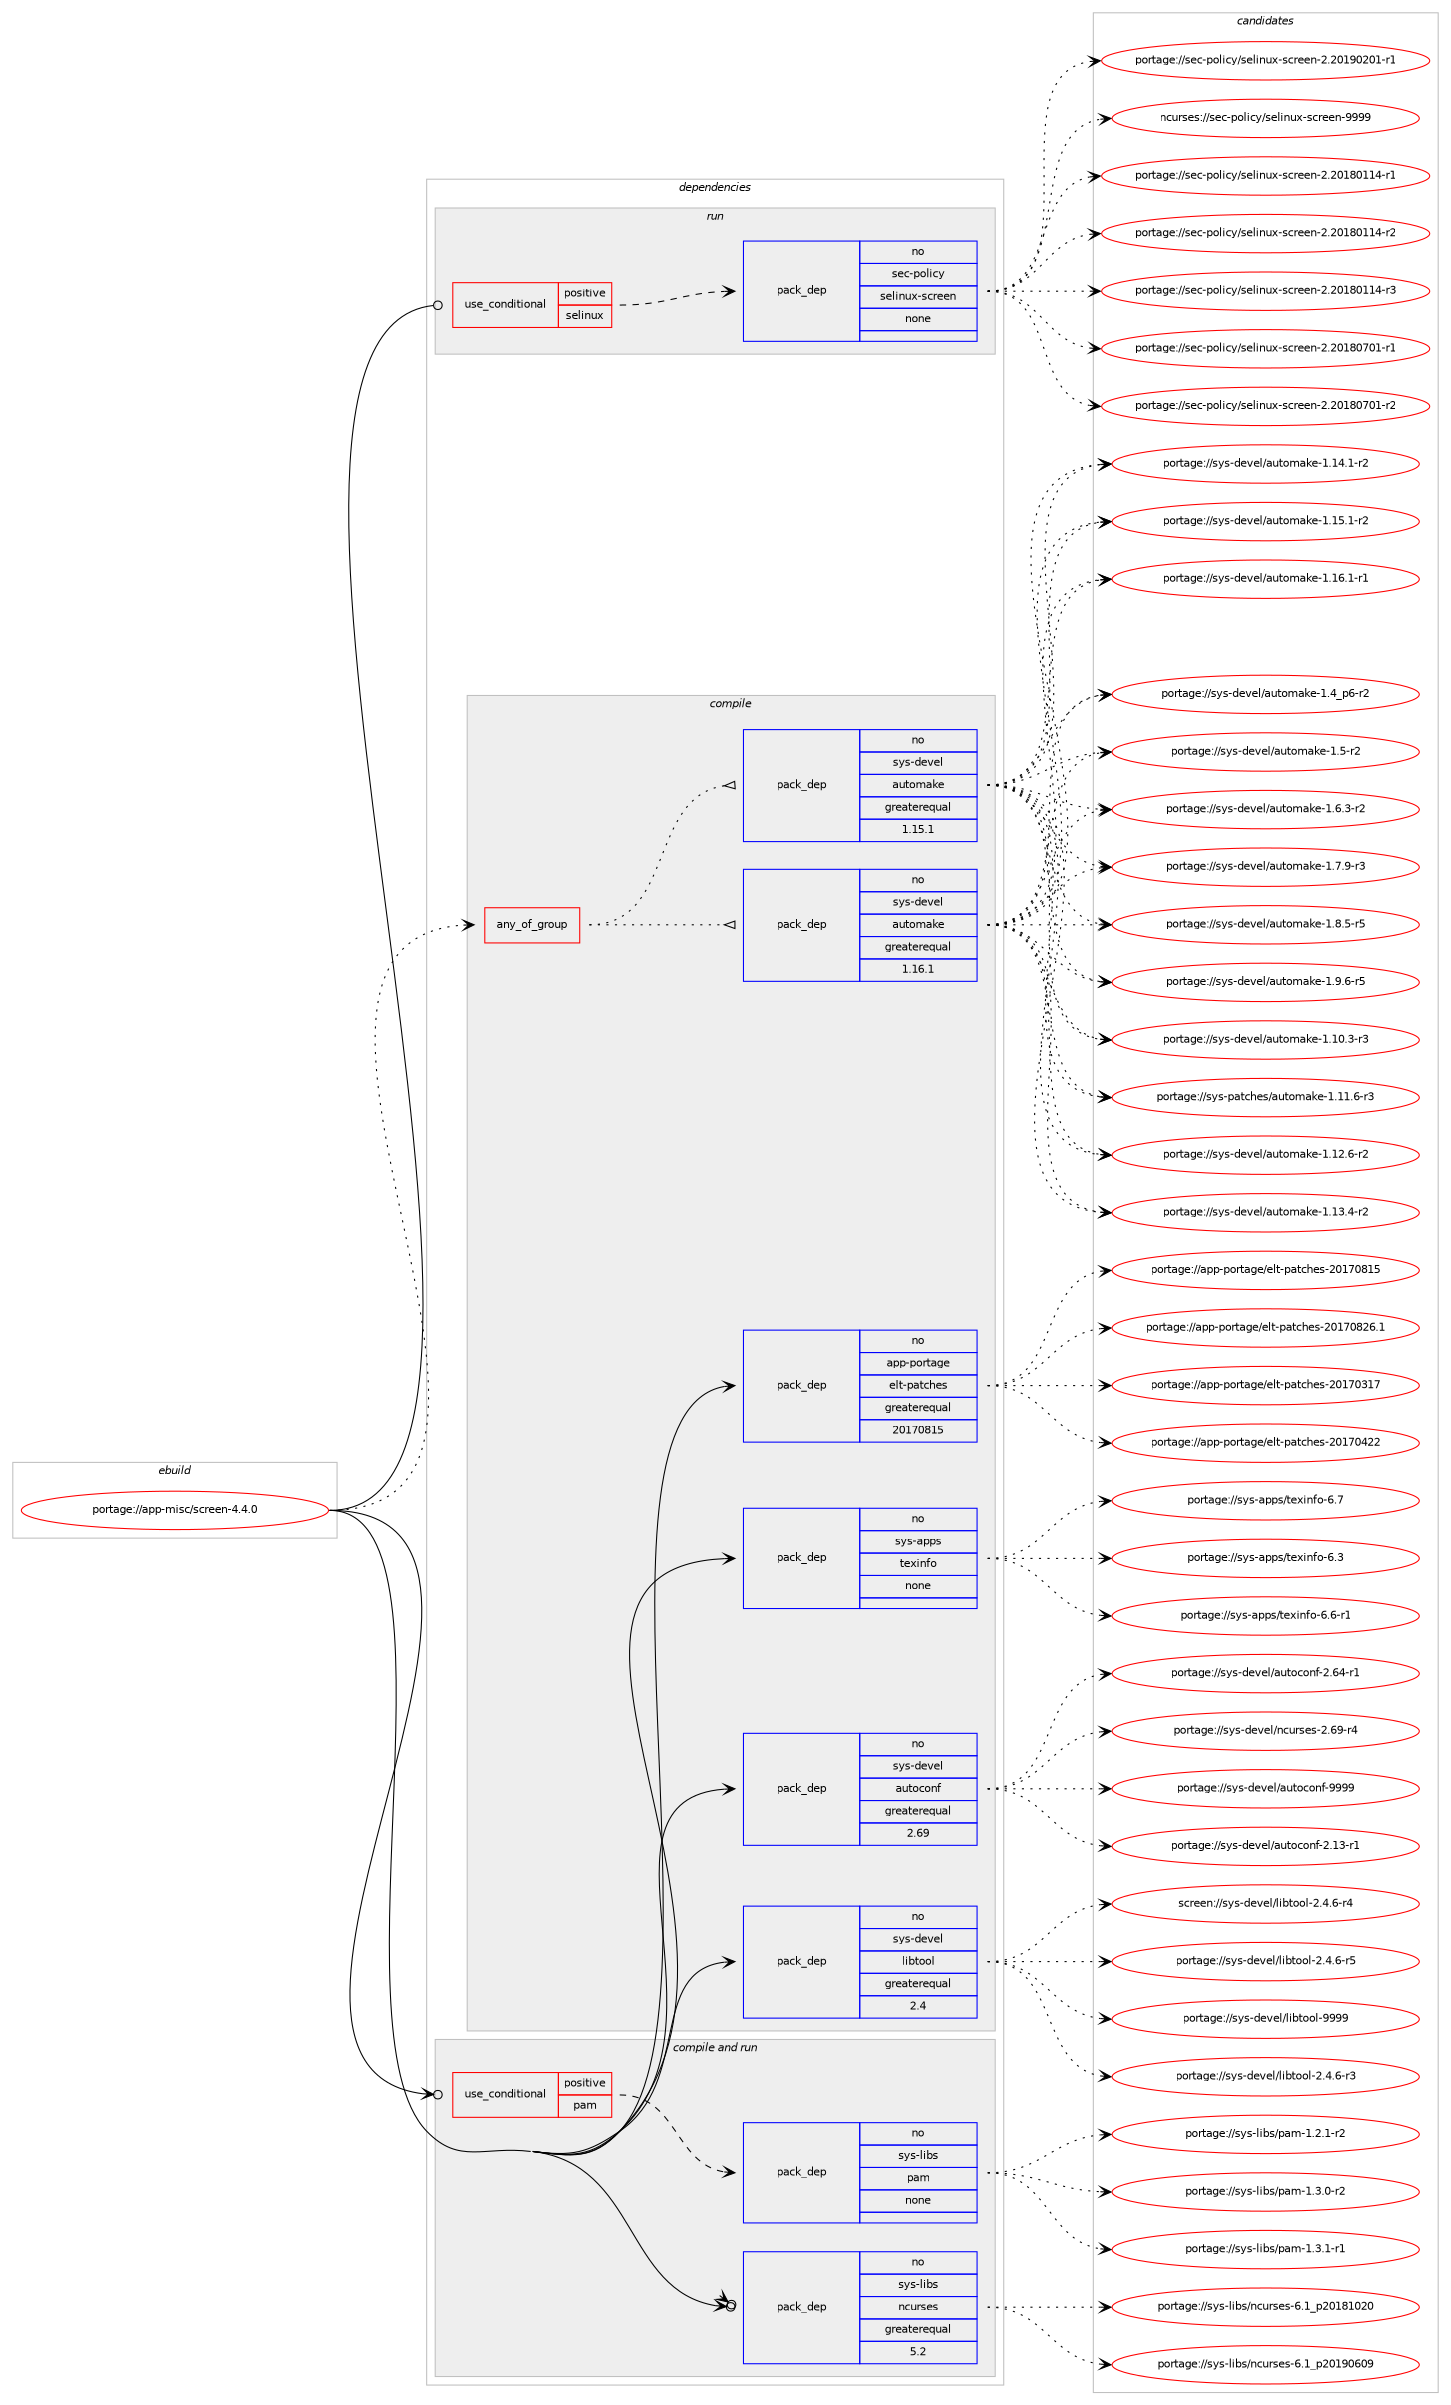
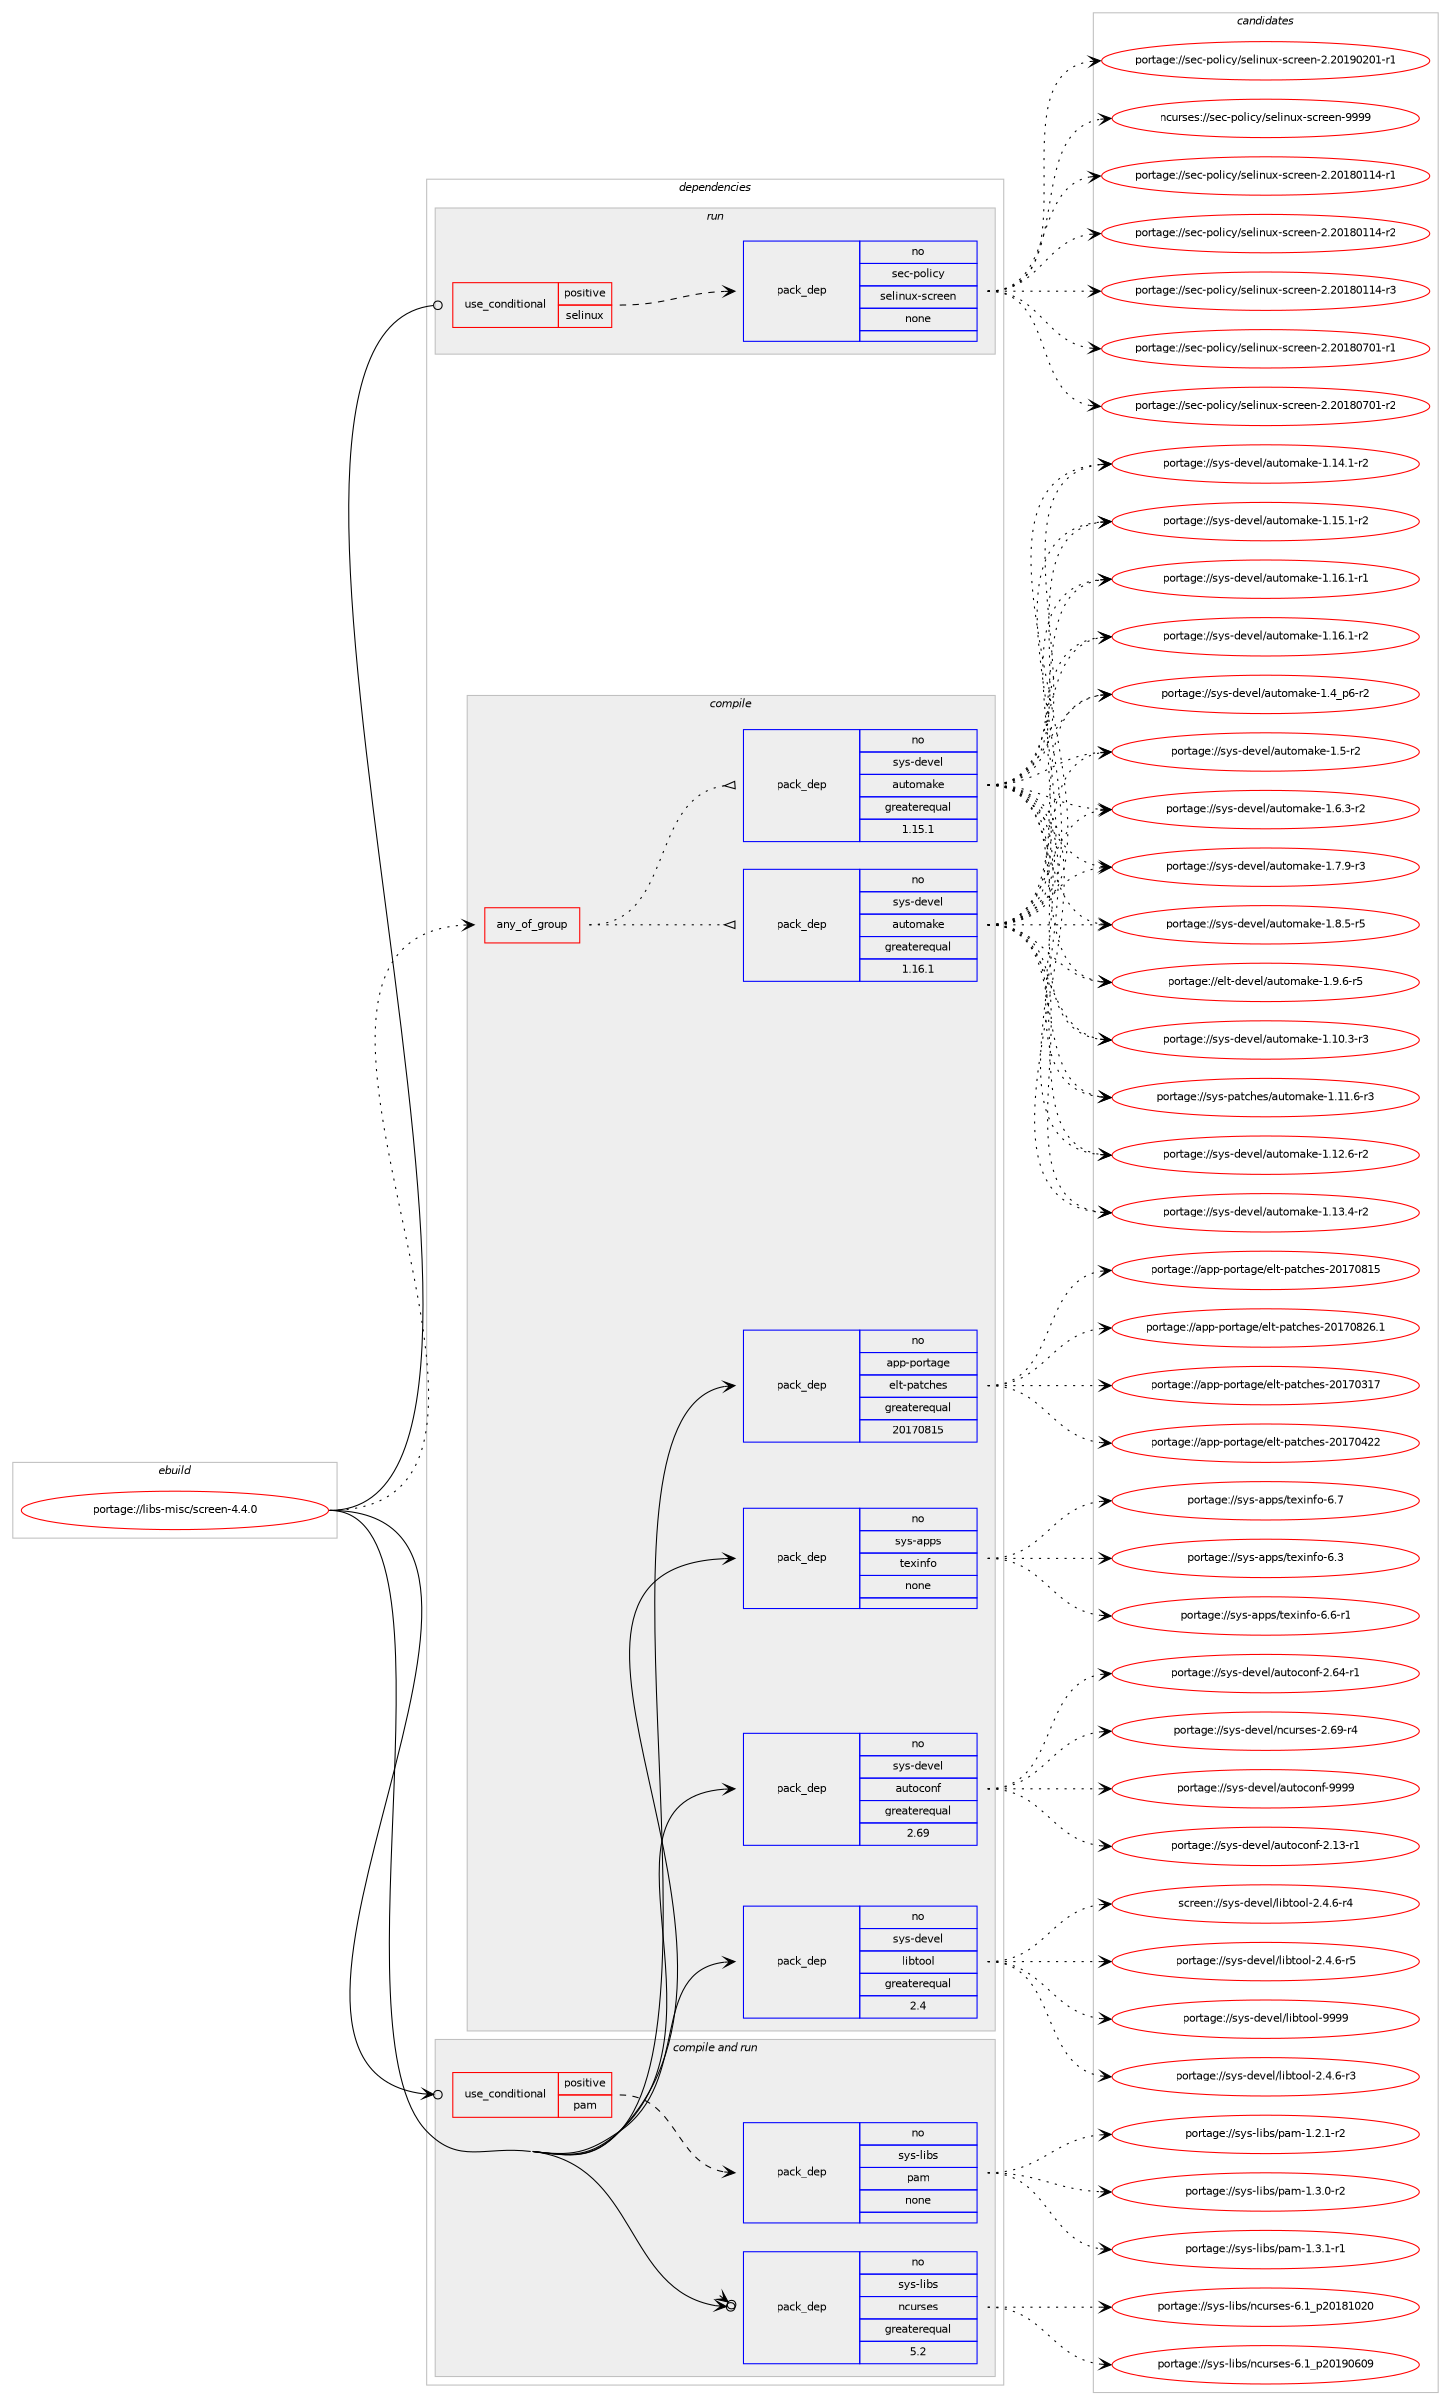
node "portage://sys-devel/automake-1.16.1-r2": added
node "portage://sys-devel/automake-1.9.6-r5": label "portage://sys-devel/automake-1.9.6-r5" -> "portage://elt-devel/automake-1.9.6-r5"
node "portage://app-misc/screen-4.4.0": label "portage://app-misc/screen-4.4.0" -> "portage://libs-misc/screen-4.4.0"
